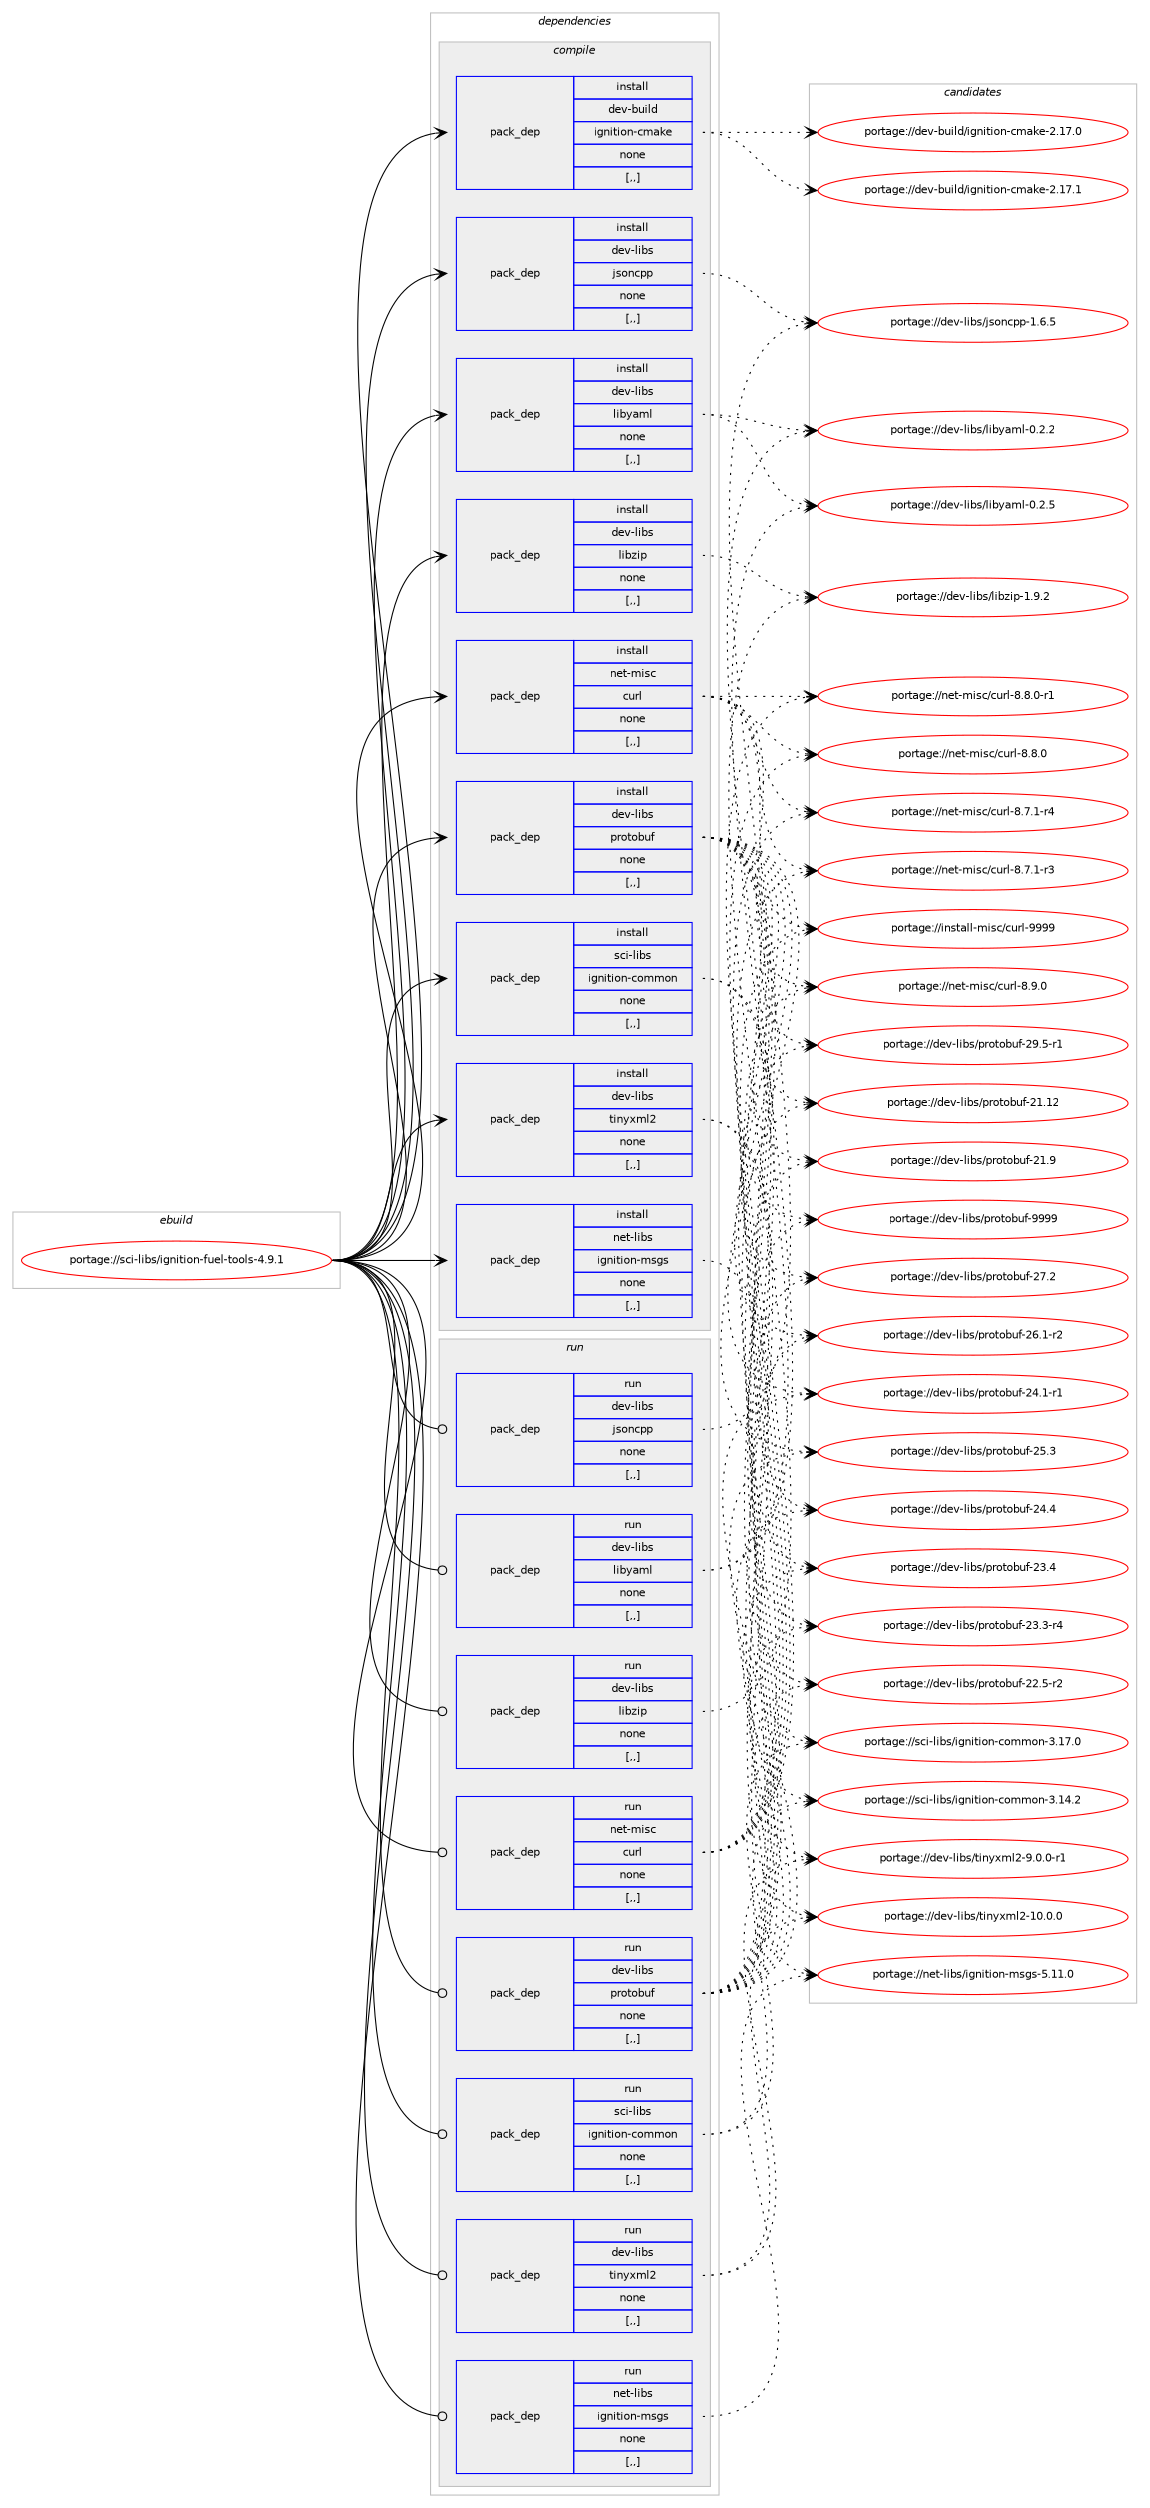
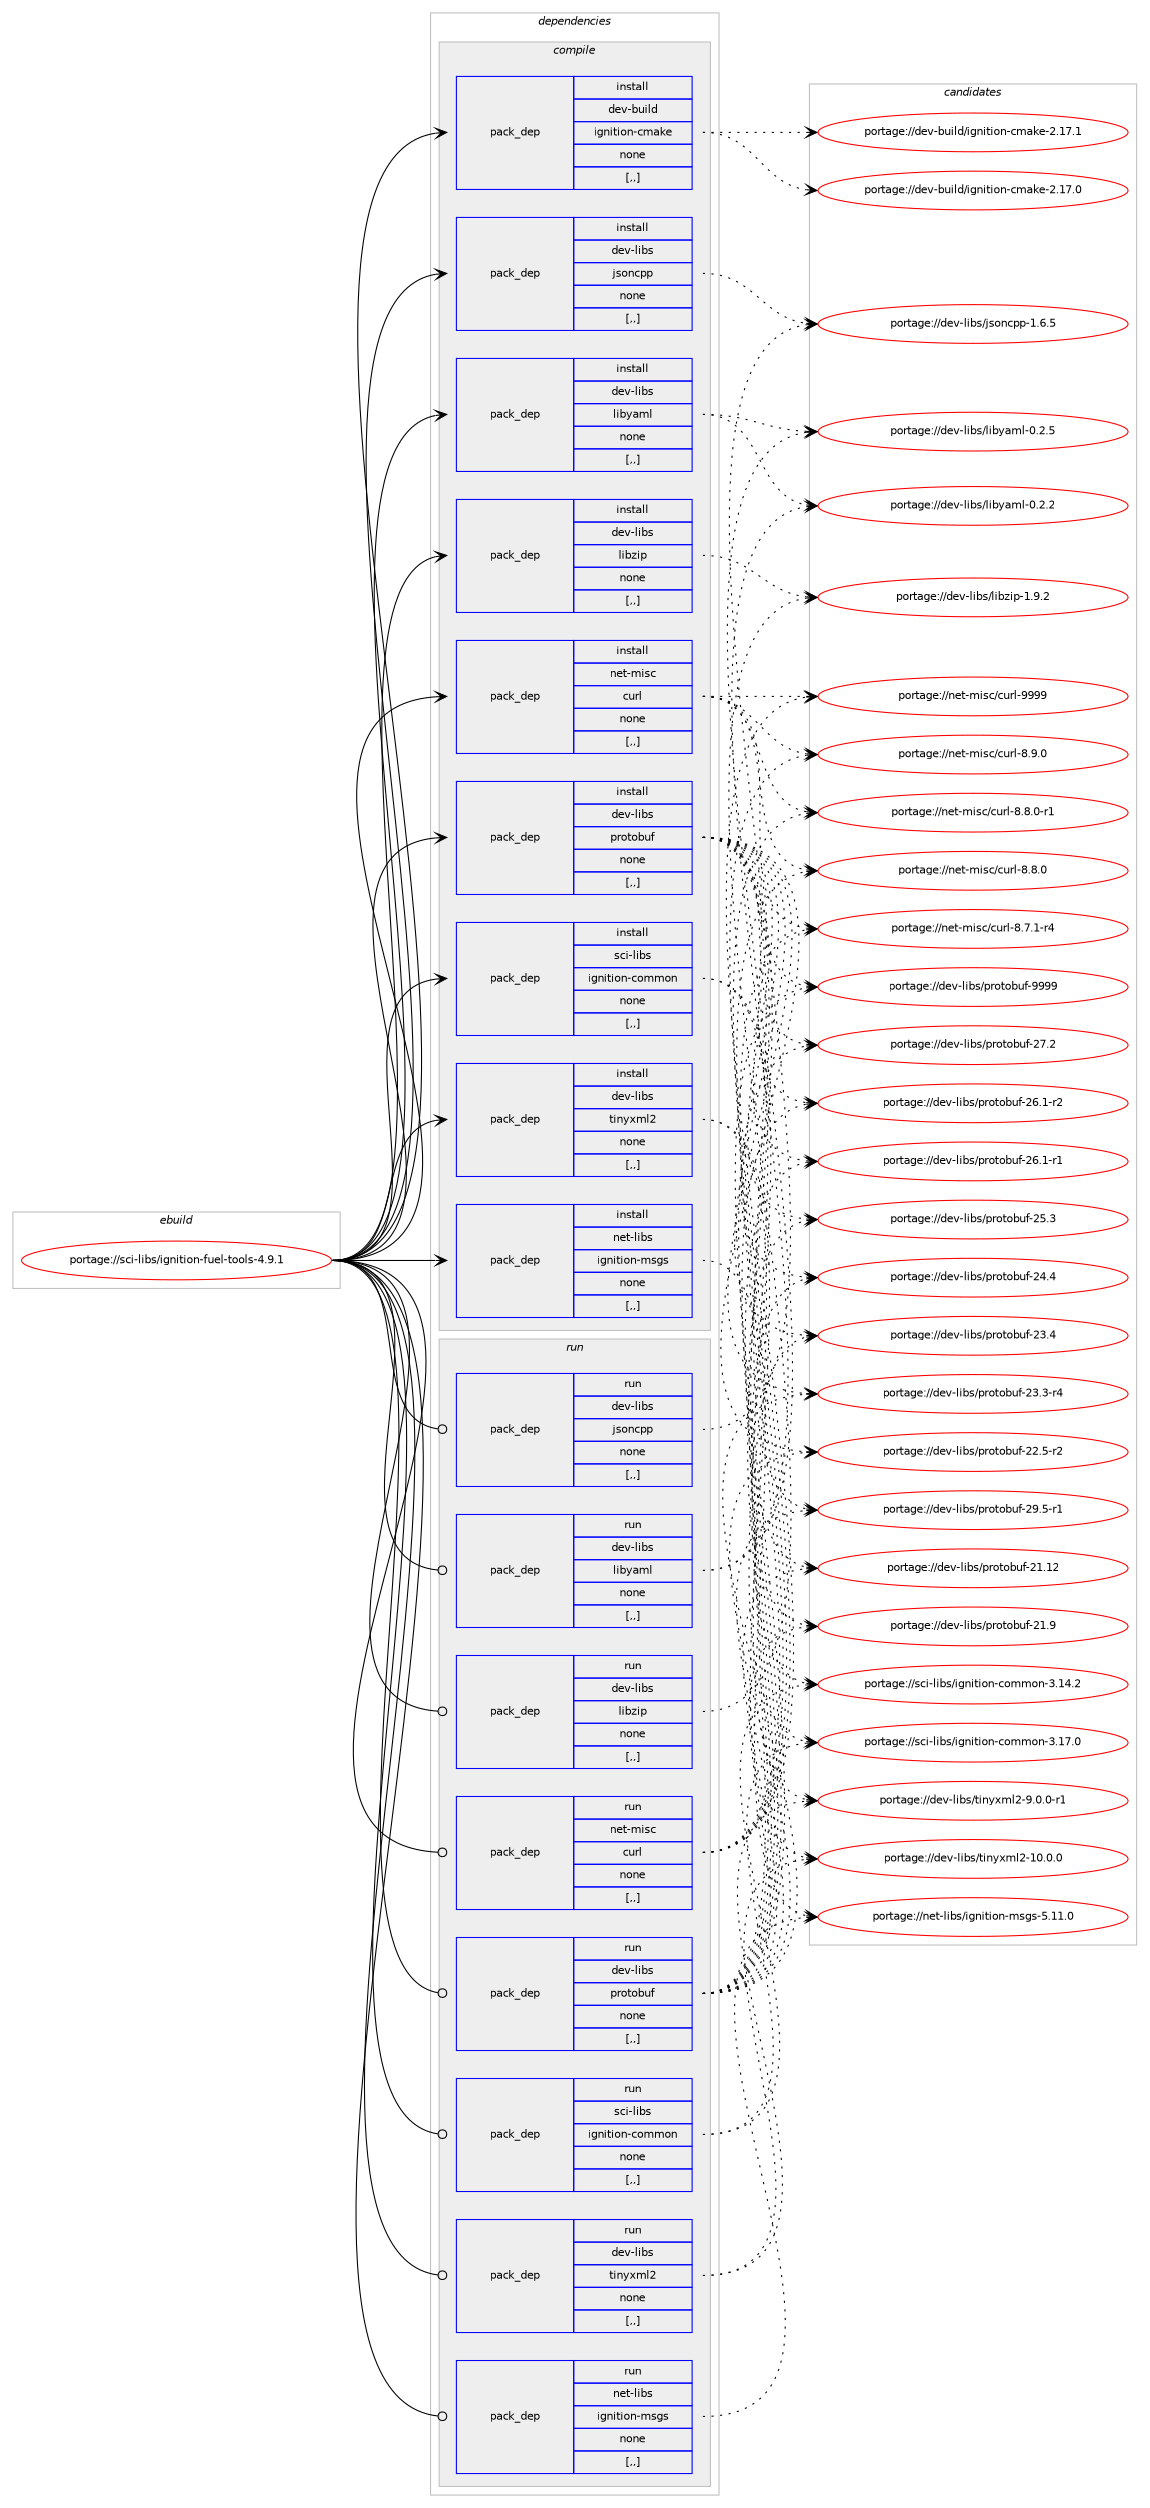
node "portage://net-misc/curl-8.7.1-r3": removed
node "portage://install-misc/curl-9999": label "portage://install-misc/curl-9999" -> "portage://net-misc/curl-9999"
node "portage://dev-libs/protobuf-24.1-r1": label "portage://dev-libs/protobuf-24.1-r1" -> "portage://dev-libs/protobuf-26.1-r1"
